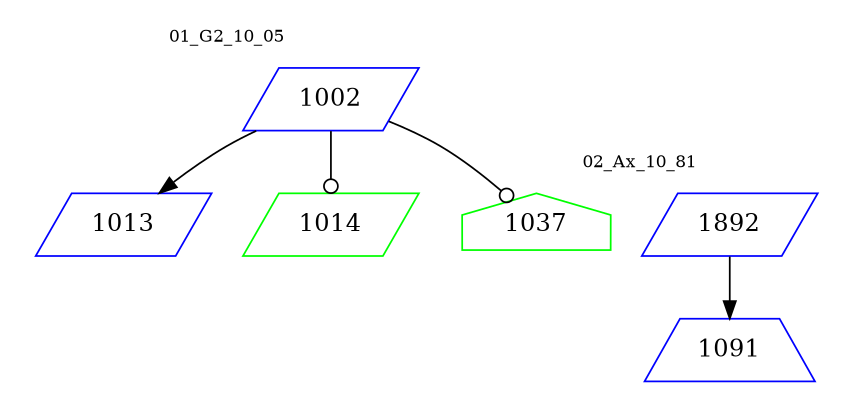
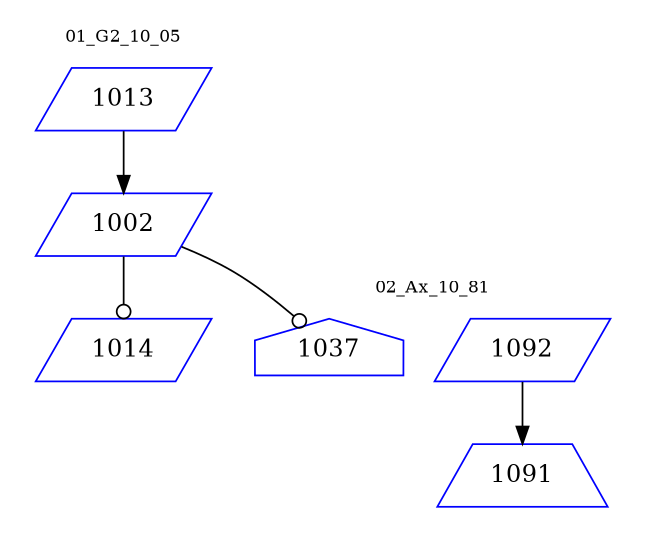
edge "1002" -> "1013": reversed
node "1014": color green -> blue
node "1037": color green -> blue
node "1892": label "1892" -> "1092"
